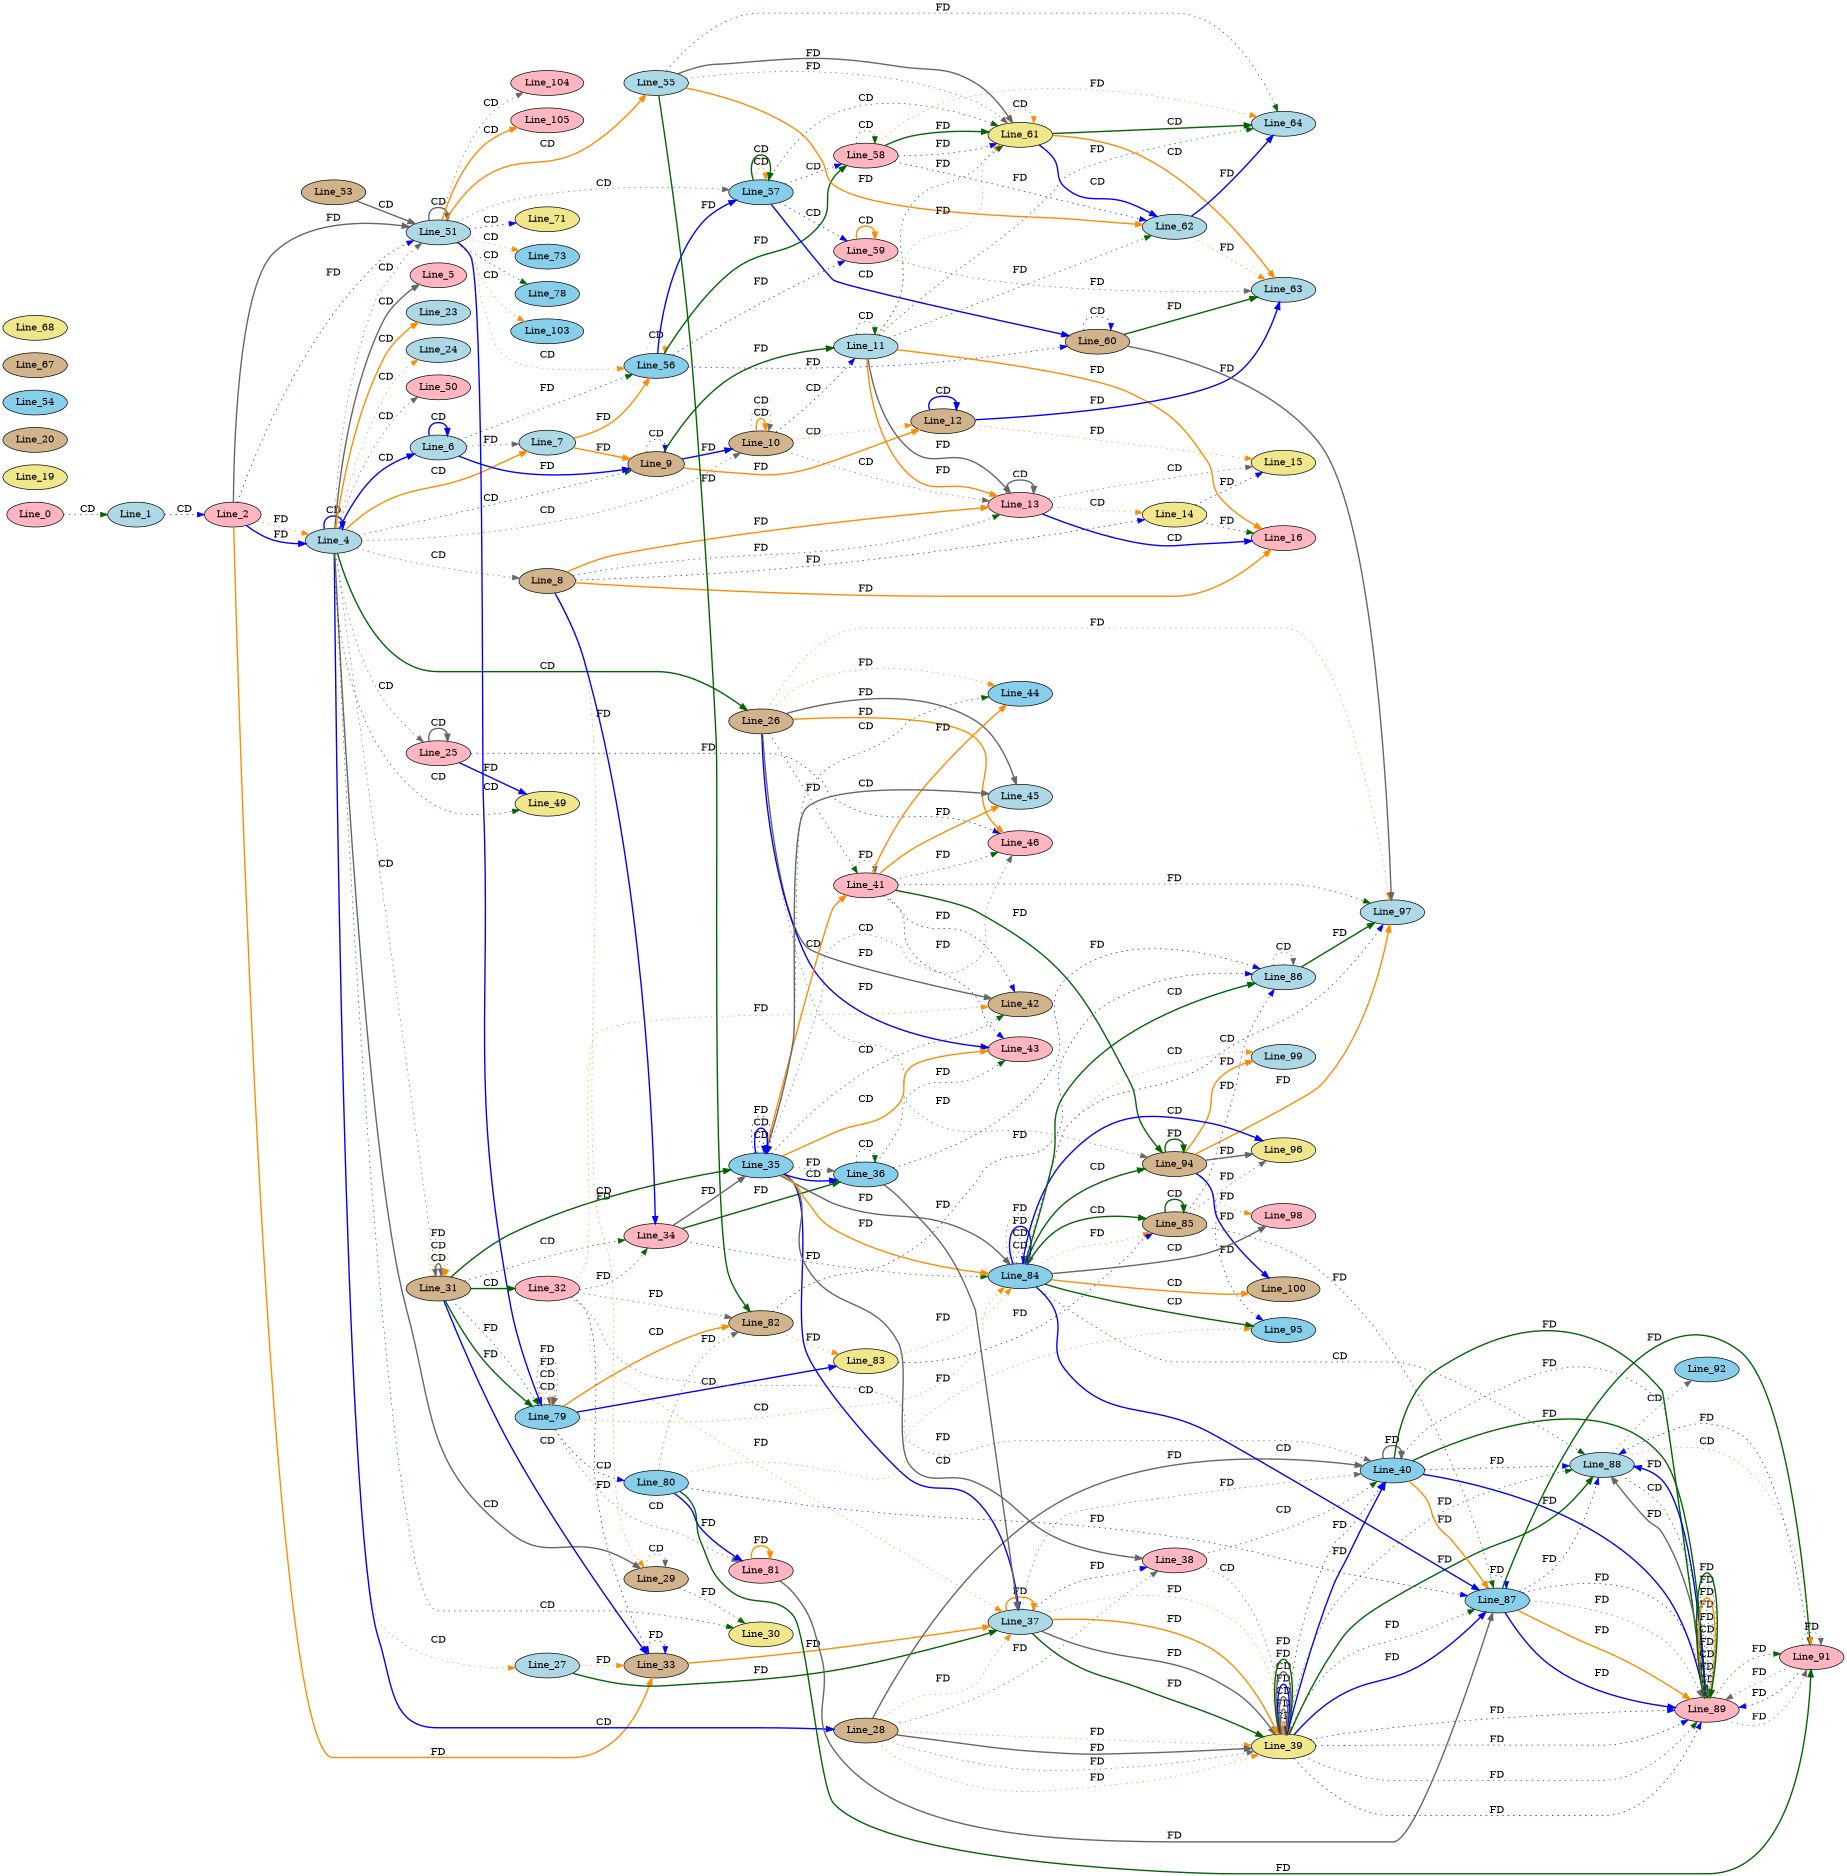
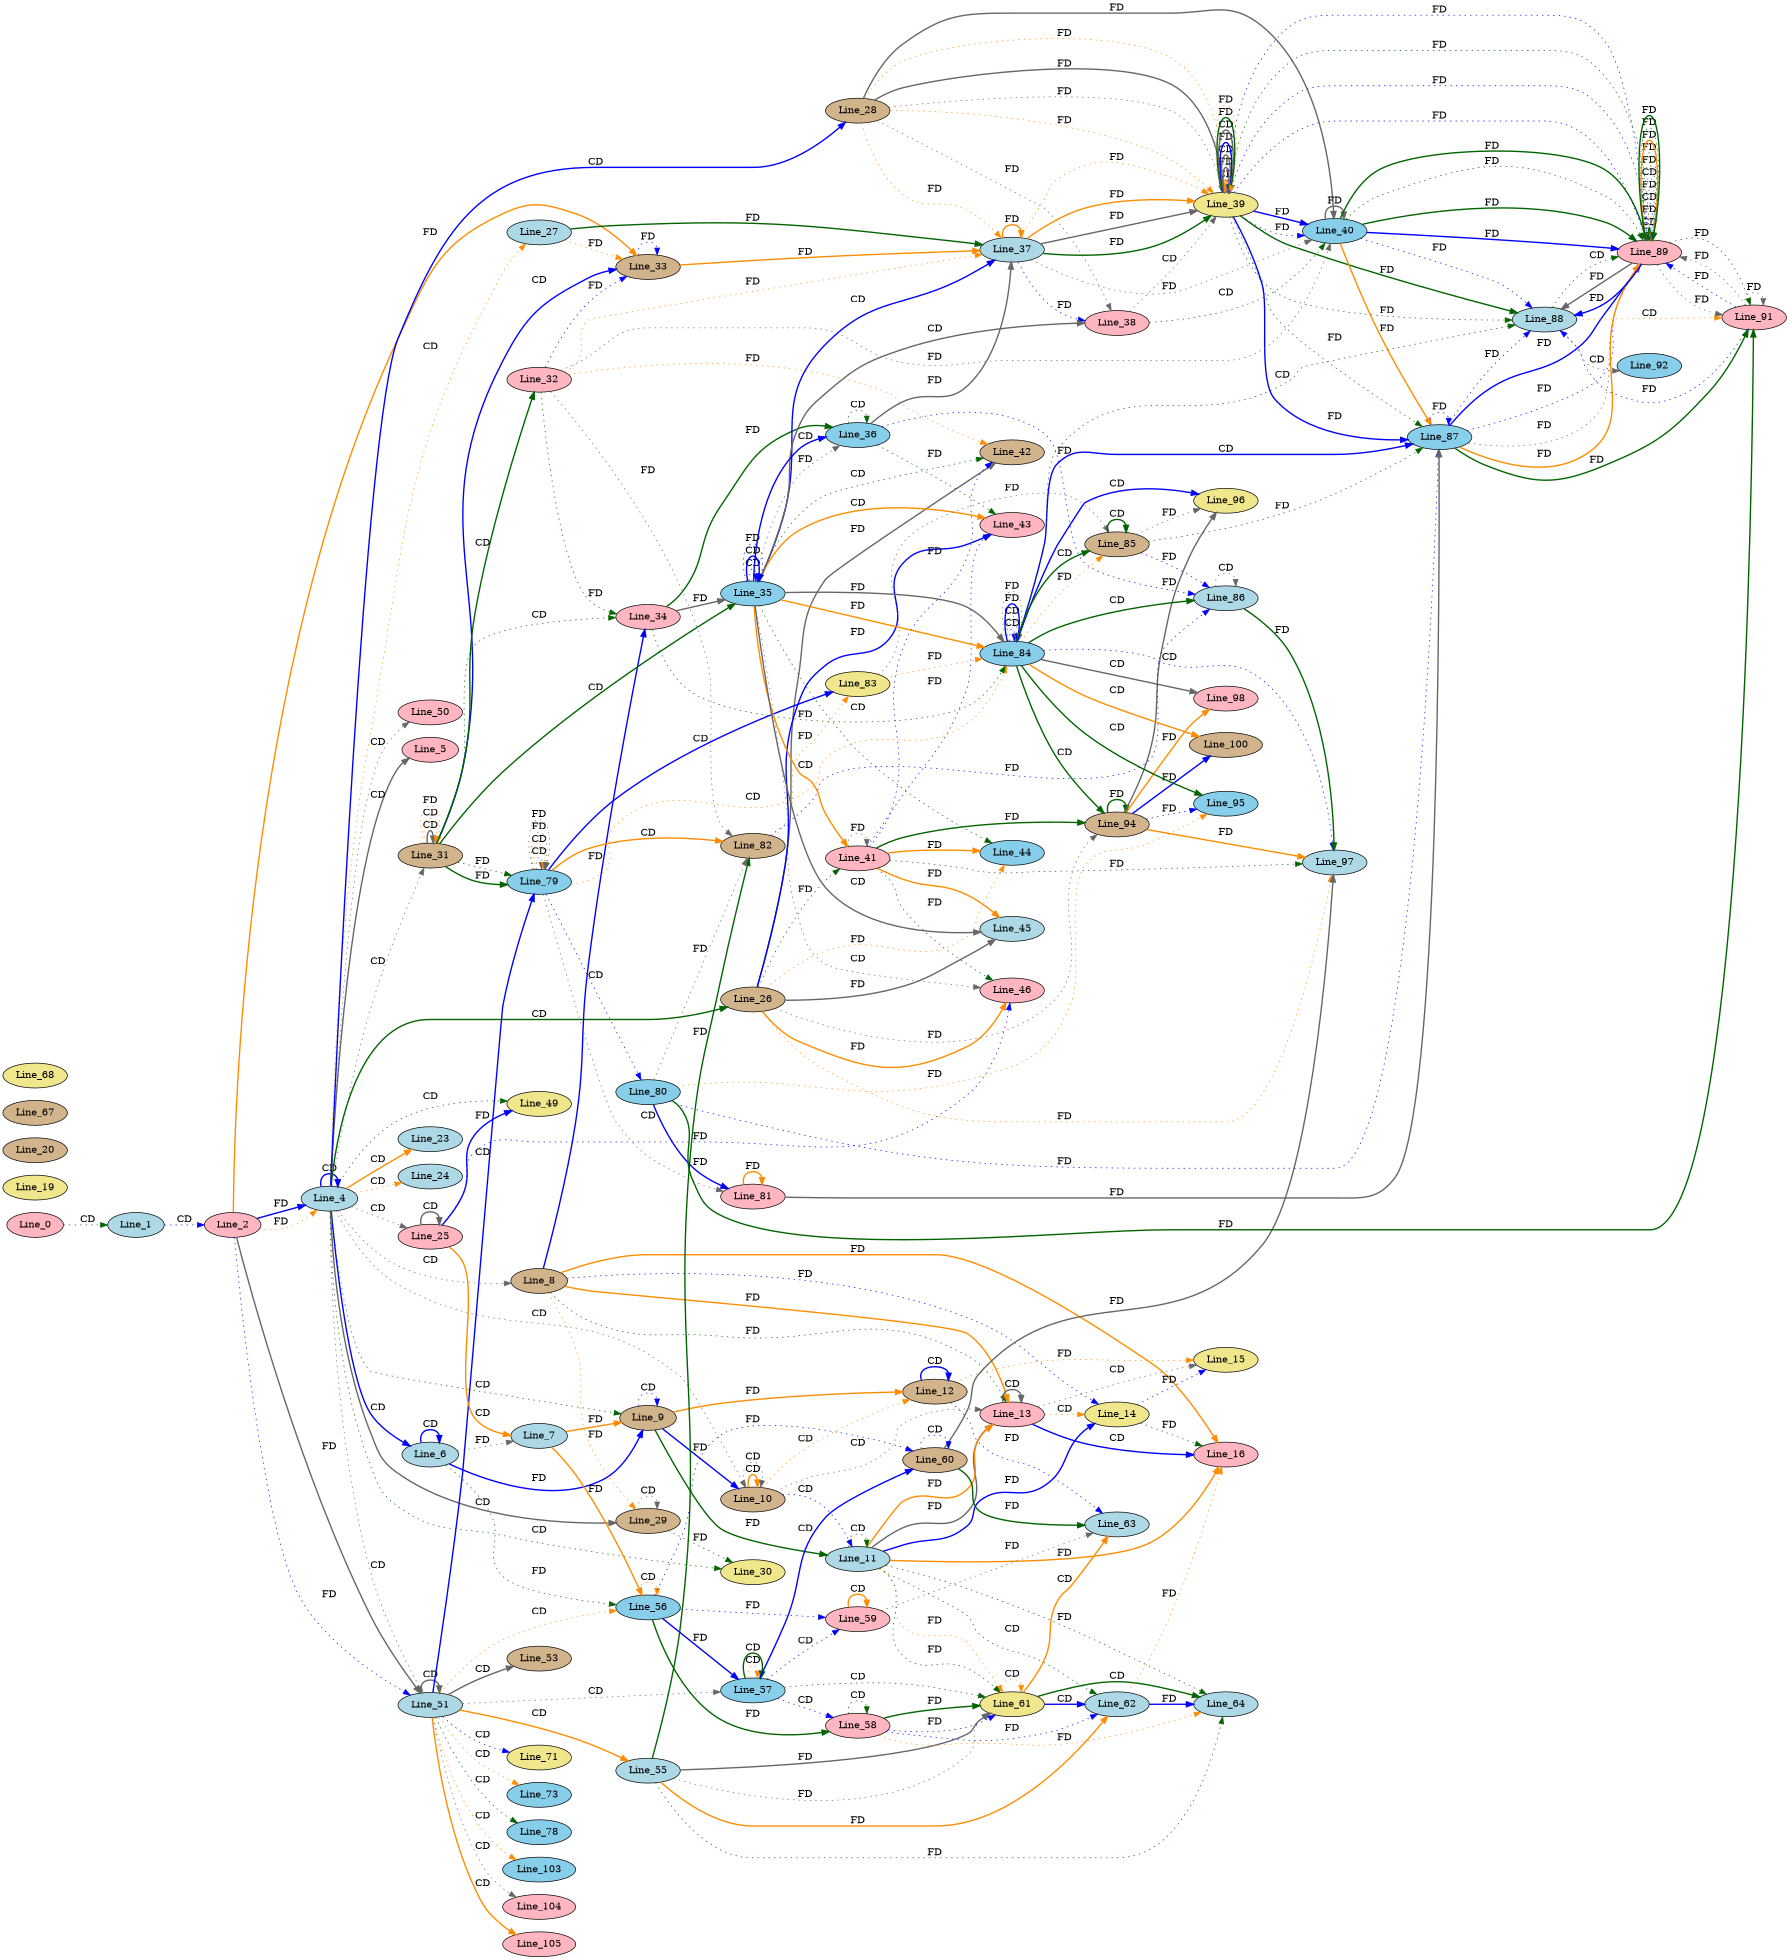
edge "Line_53" -> "Line_51": reversed
edge "Line_62" -> "Line_63": now "Line_62" -> "Line_16"
edge "Line_11" -> "Line_62": label "FD" -> "CD"
node "Line_54": removed
edge "Line_12" -> "Line_63": style bold -> dotted
edge "Line_4" -> "Line_7": now "Line_25" -> "Line_7"
node "Line_99": removed
edge "Line_94" -> "Line_98": style dotted -> bold
edge "Line_83" -> "Line_85": color blue -> gray40
edge "Line_11" -> "Line_14": added, label "FD"
